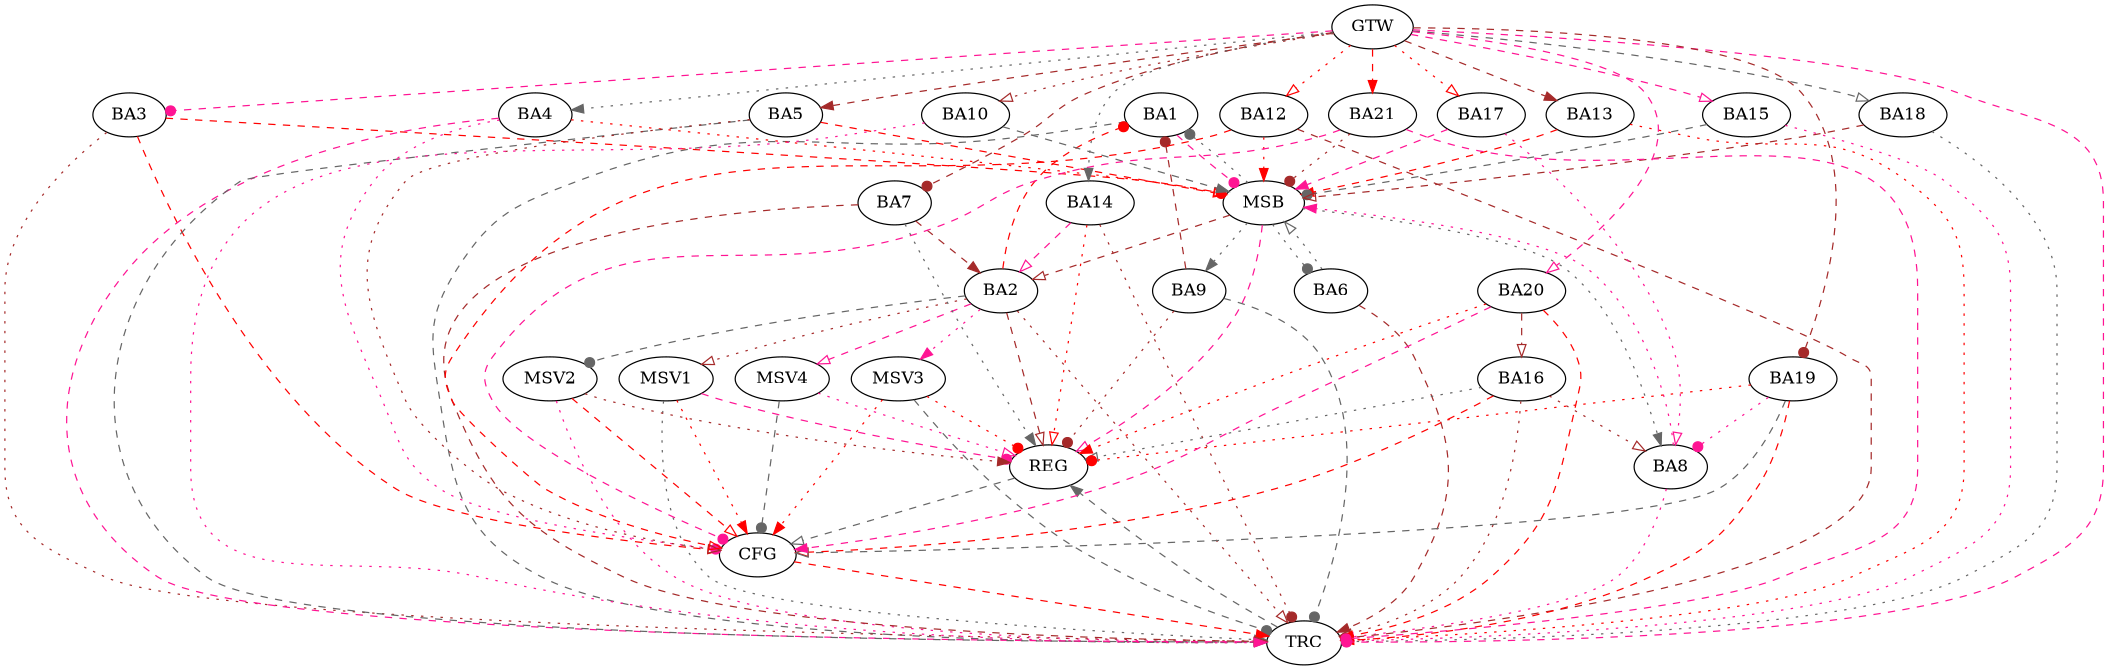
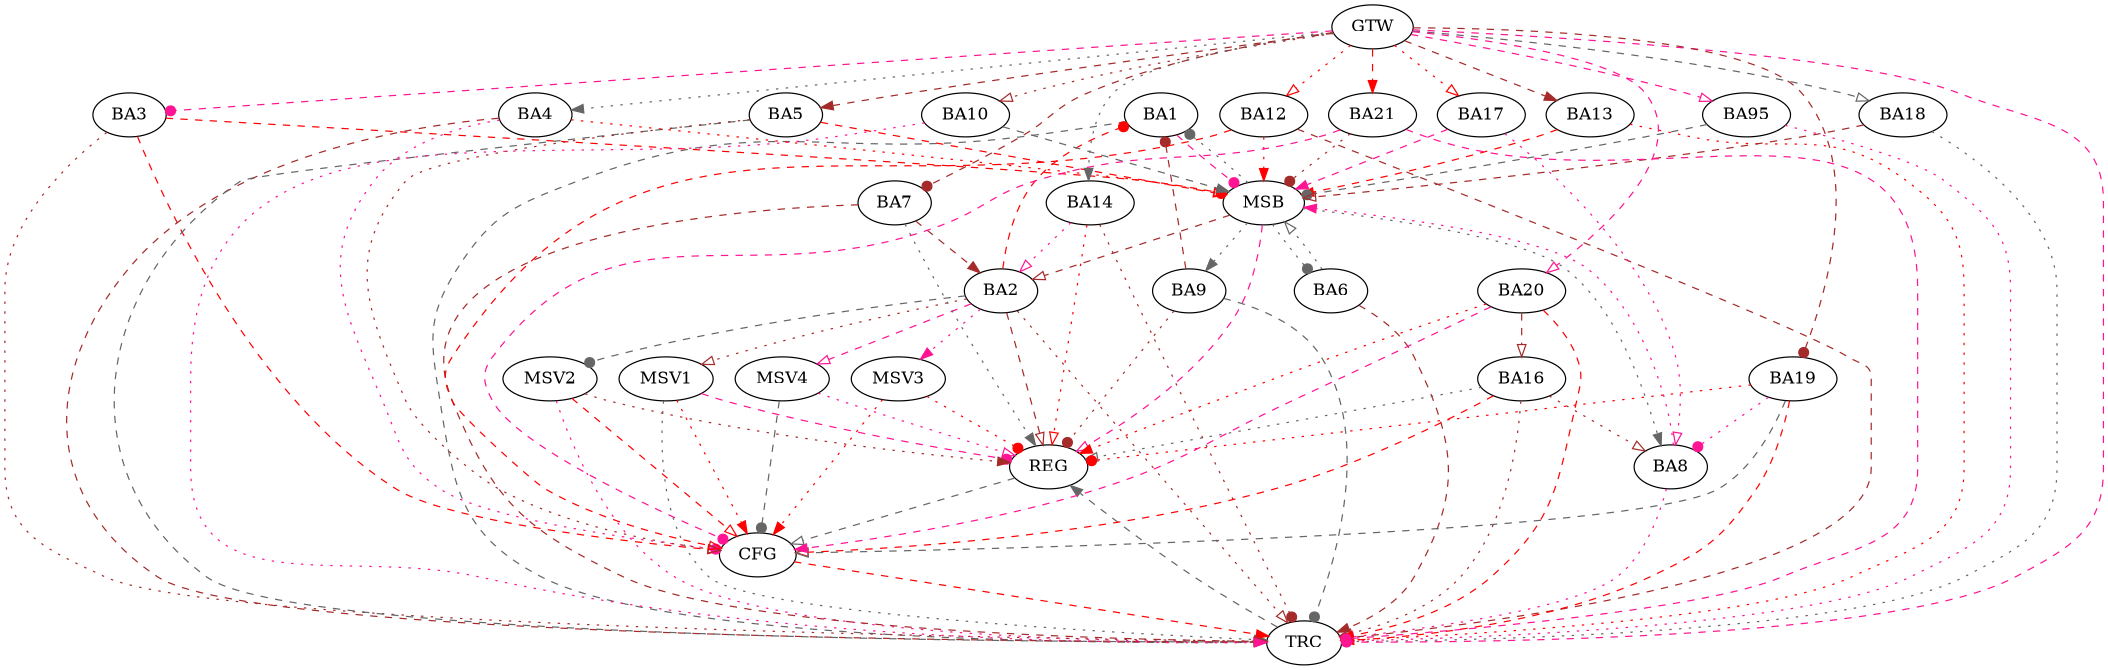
node "BA15": label "BA15" -> "BA95"
edge "BA14" -> "BA2": style dashed -> dotted
edge "MSV3" -> "TRC": removed
edge "BA4" -> "TRC": color deeppink -> brown
